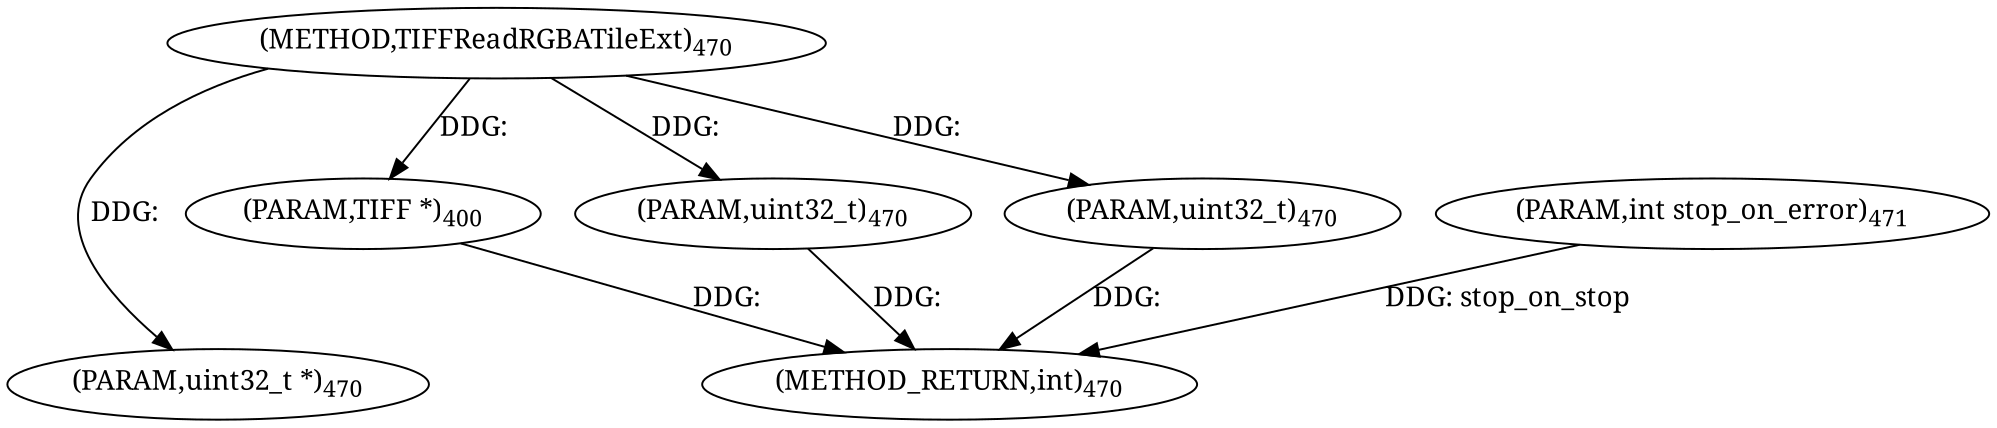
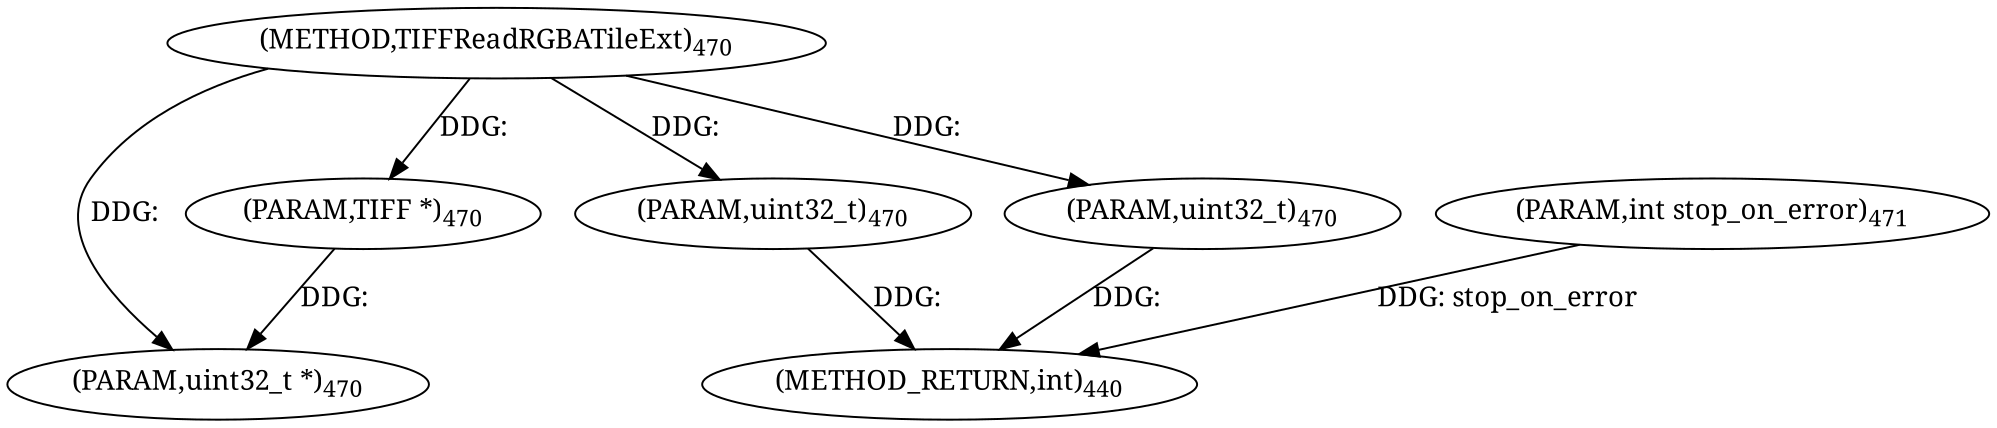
node "(PARAM,TIFF *)": text "400" -> "470"
edge "(PARAM,TIFF *)" -> "(METHOD_RETURN,int)": now "(PARAM,TIFF *)" -> "(PARAM,uint32_t *)"
edge "(PARAM,int stop_on_error)" -> "(METHOD_RETURN,int)": label "DDG: stop_on_stop" -> "DDG: stop_on_error"
node "(METHOD_RETURN,int)": text "470" -> "440"
